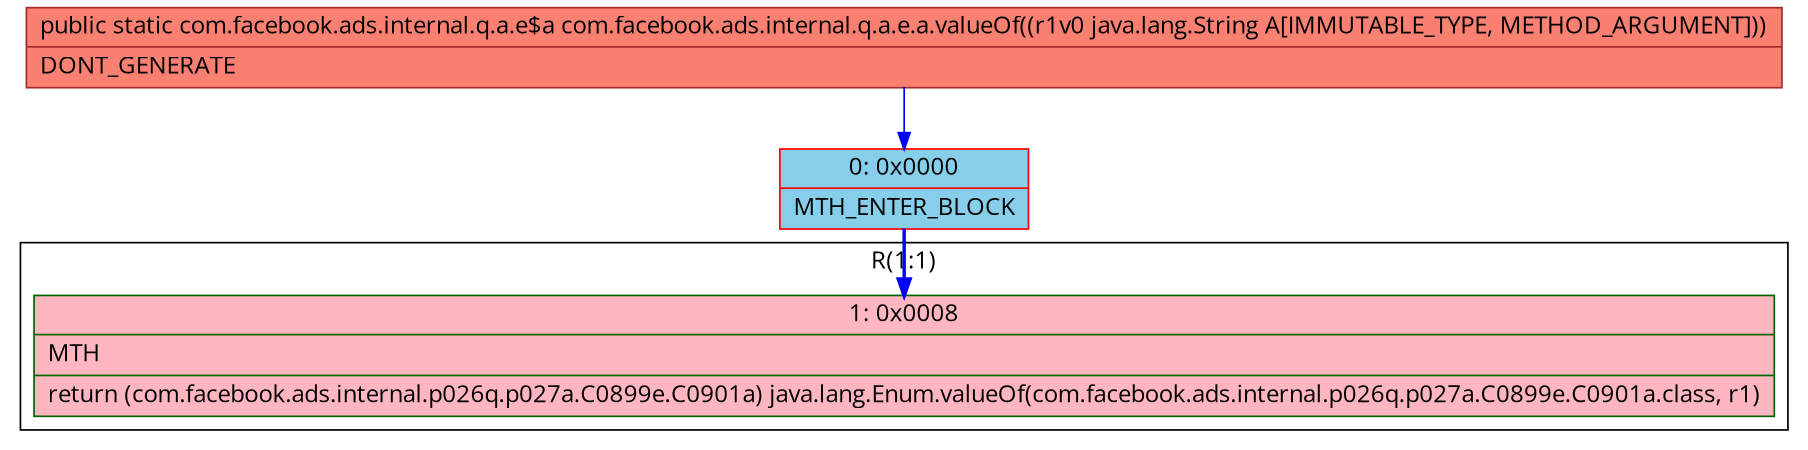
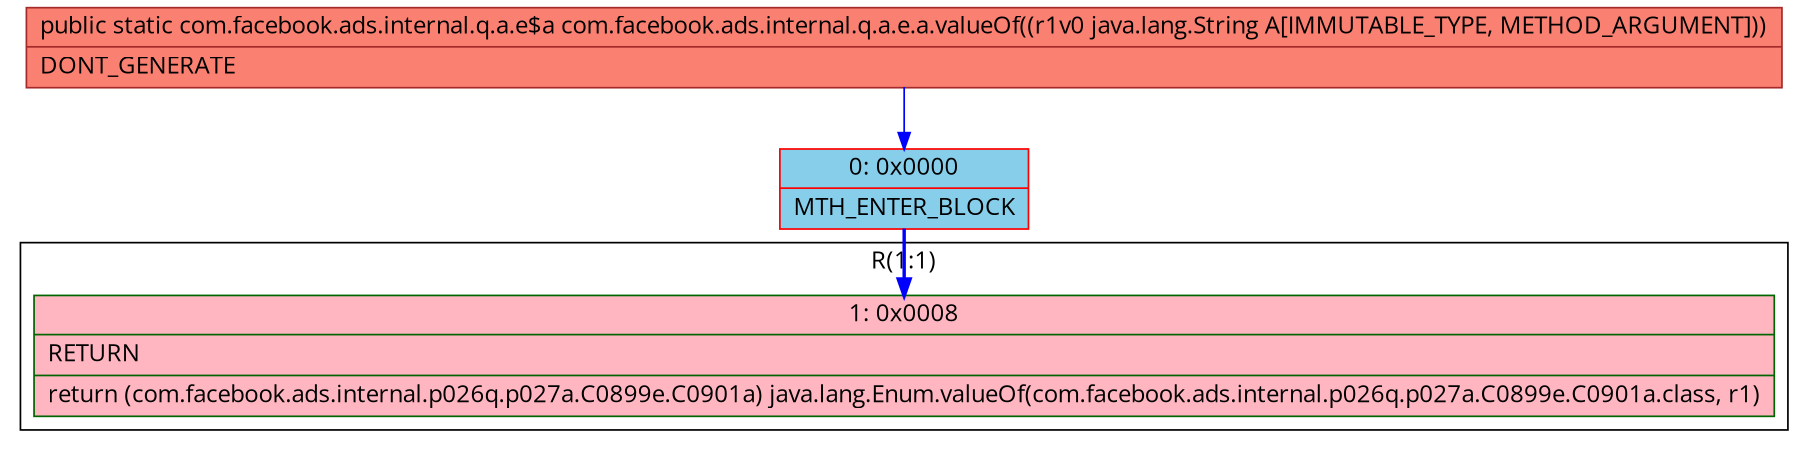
node "1: 0x0008": text "MTH" -> "RETURN"
